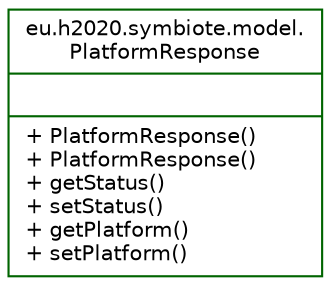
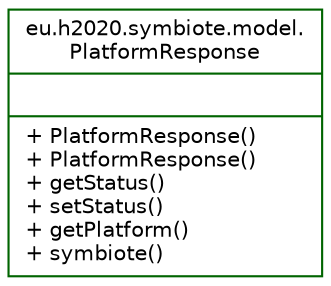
node "eu.h2020.symbiote.model.": text "+ setPlatform()" -> "+ symbiote()"
